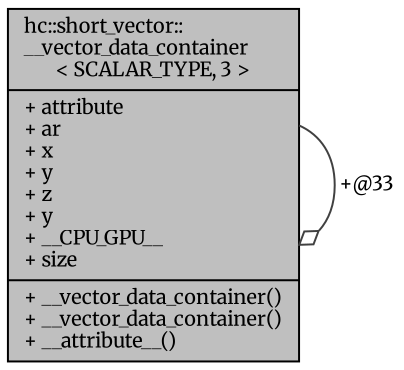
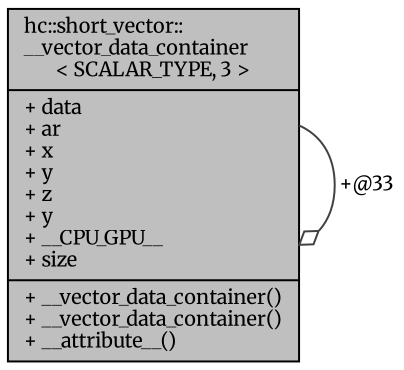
node "hc::short_vector::": text "+ attribute" -> "+ data"
